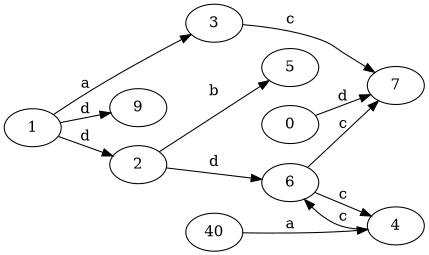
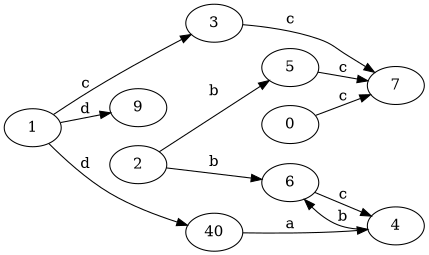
edge "1" -> "3": label "a" -> "c"
edge "0" -> "7": label "d" -> "c"
edge "6" -> "7": now "5" -> "7"
edge "1" -> "2": now "1" -> "40"
edge "2" -> "6": label "d" -> "b"
edge "4" -> "6": label "c" -> "b"
